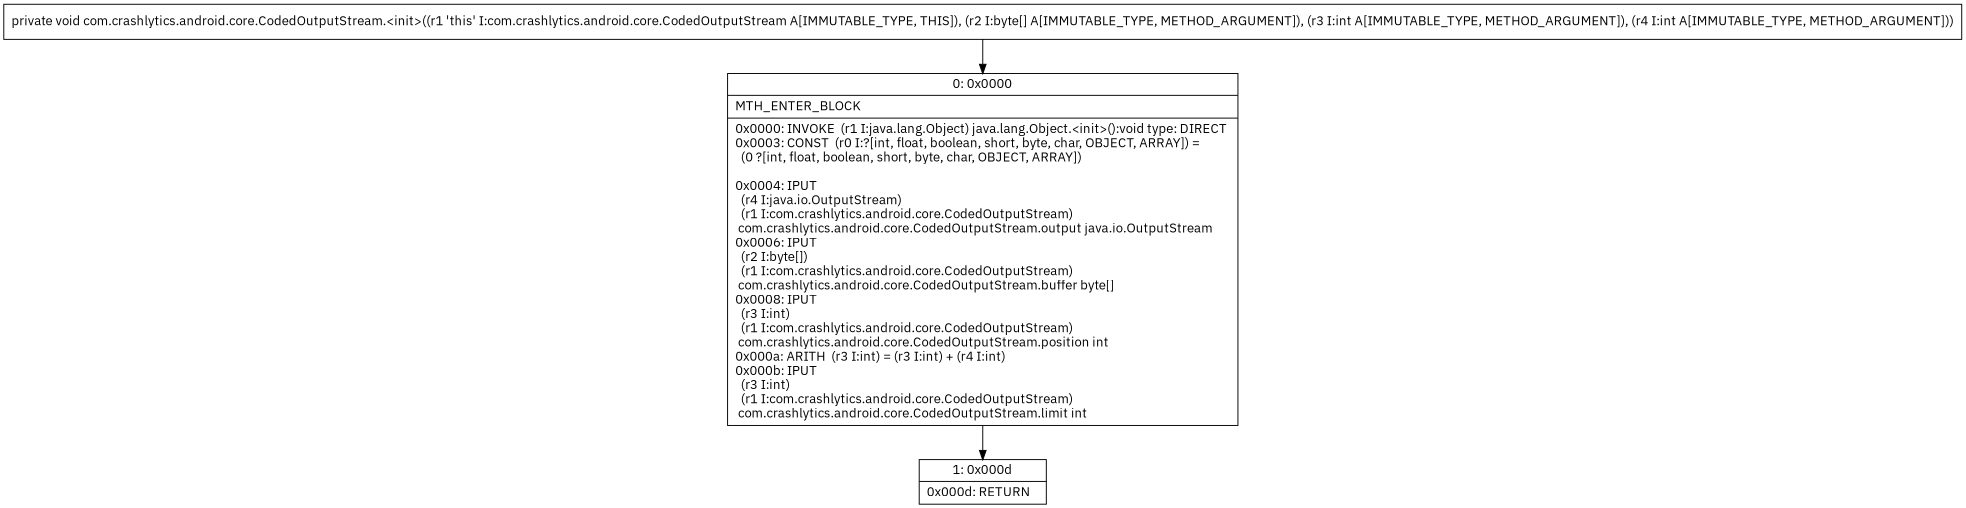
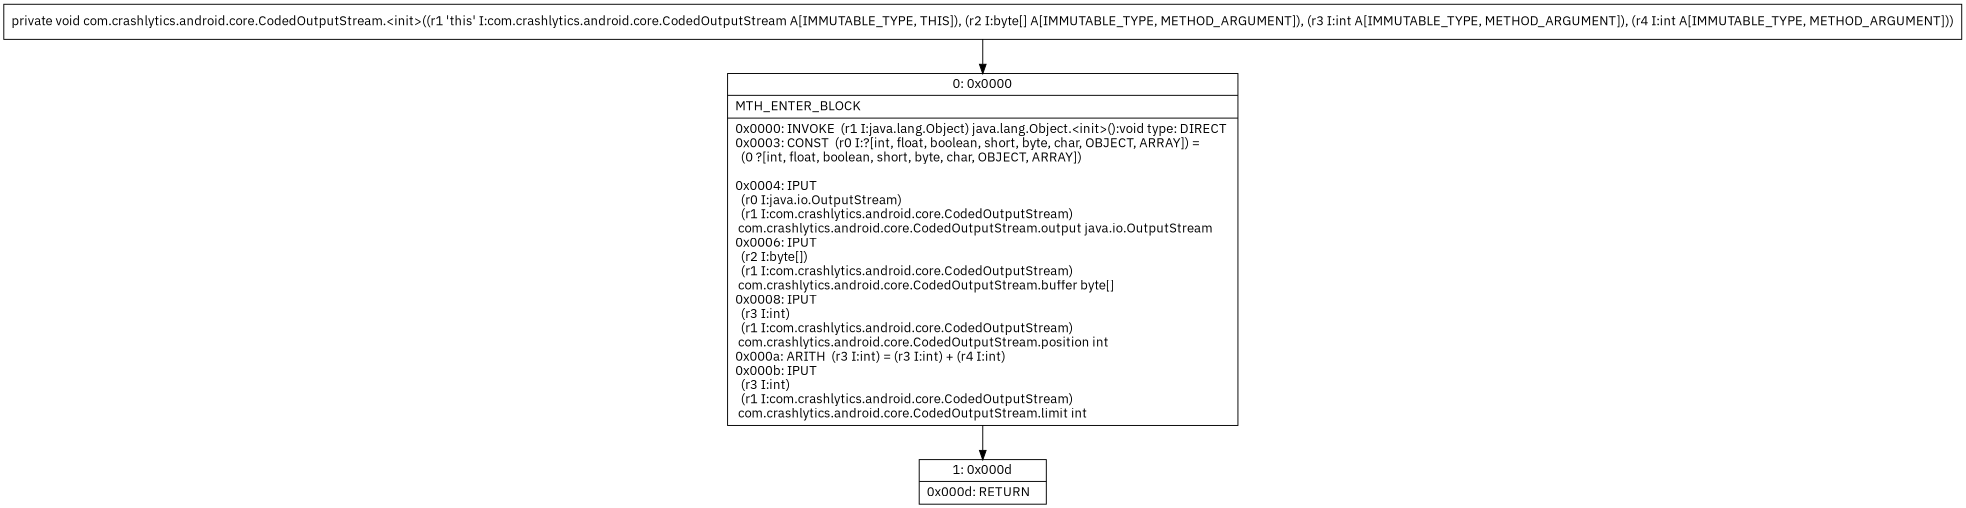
node "0: 0x0000": text "(r4 I:java.io.OutputStream)" -> "(r0 I:java.io.OutputStream)"
